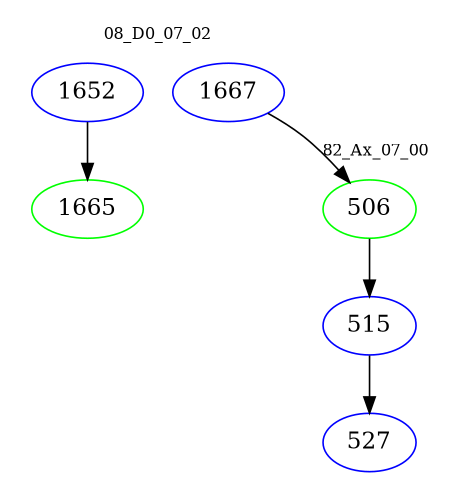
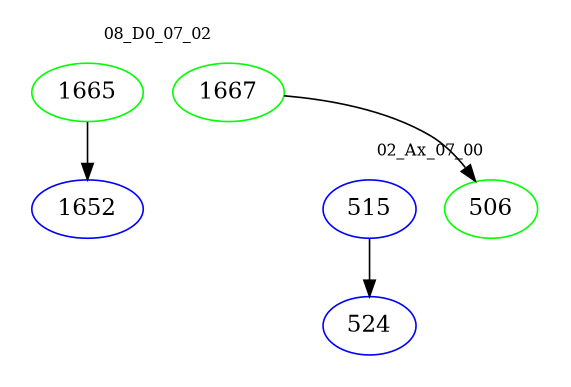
node "1667": color blue -> green
edge "1652" -> "1665": reversed
cluster "82_Ax_07_00": label "82_Ax_07_00" -> "02_Ax_07_00"
edge "506" -> "515": removed
node "527": label "527" -> "524"
